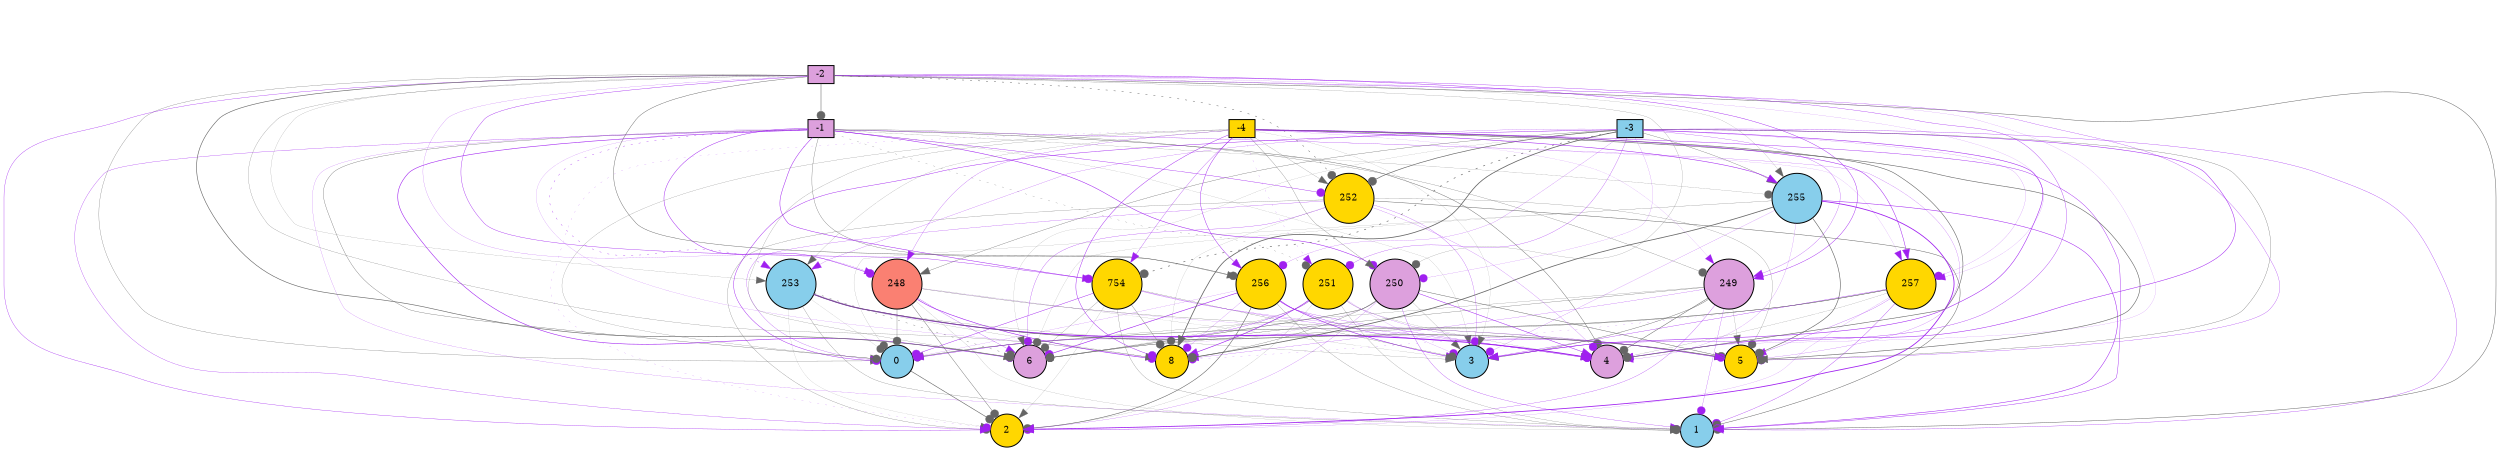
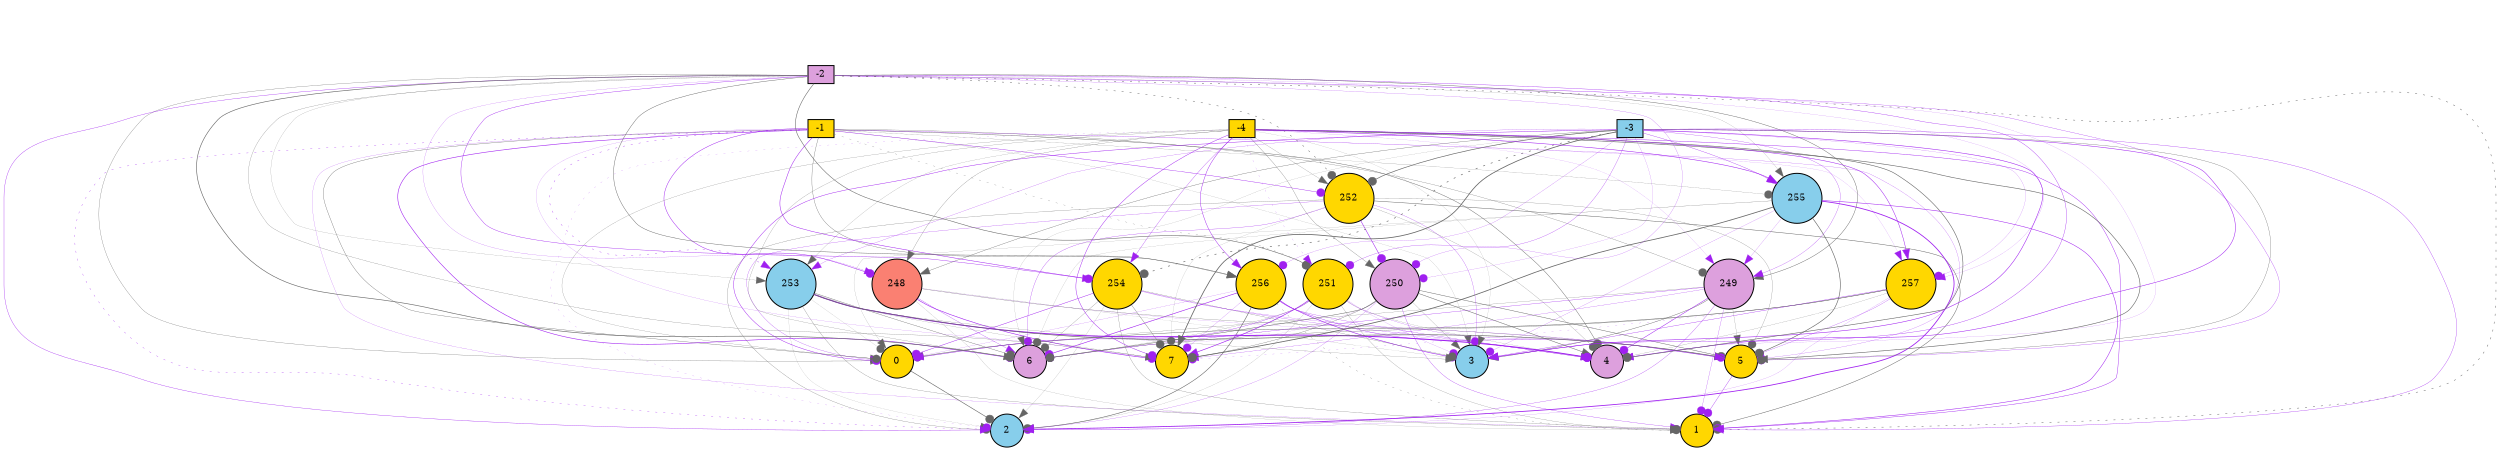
edge "-2" -> "249": color purple -> gray40
edge "-2" -> "250": color gray40 -> purple
edge "-2" -> "-1": now "-2" -> "251"
edge "-2" -> "1": style solid -> dotted
node "-1": fillcolor plum -> gold
edge "-3" -> "255": color gray40 -> purple
edge "-4" -> "248": color purple -> gray40
edge "-1" -> "250": now "252" -> "250"
edge "-2" -> "256": arrowhead dot -> normal
edge "255" -> "0": arrowhead dot -> normal
edge "252" -> "4": color purple -> gray40
node "754": label "754" -> "254"
edge "249" -> "6": color gray40 -> purple
edge "248" -> "0": removed
edge "250" -> "4": color purple -> gray40
edge "249" -> "4": color gray40 -> purple
edge "253" -> "6": style dotted -> solid
edge "255" -> "4": now "255" -> "249"
edge "-1" -> "2": style solid -> dotted
edge "257" -> "5": arrowhead normal -> dot
edge "256" -> "3": arrowhead normal -> dot
edge "248" -> "2": removed
node "0": fillcolor skyblue -> gold
node "8": label "8" -> "7"
edge "257" -> "1": now "5" -> "1"
edge "256" -> "1": style solid -> dotted
node "2": fillcolor gold -> skyblue
node "1": fillcolor skyblue -> gold
